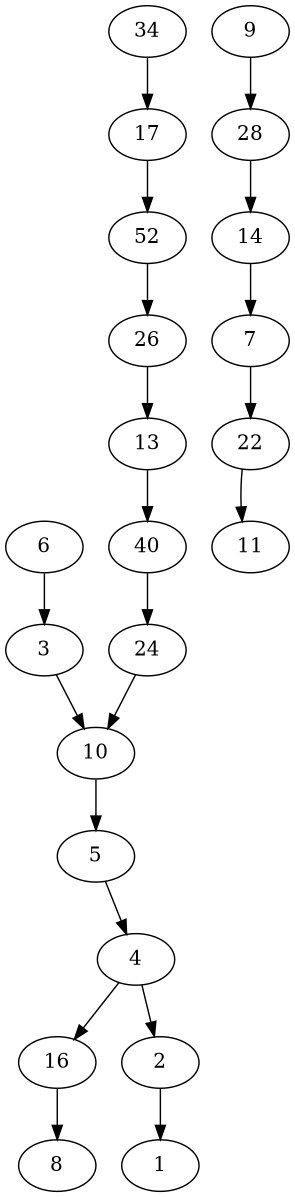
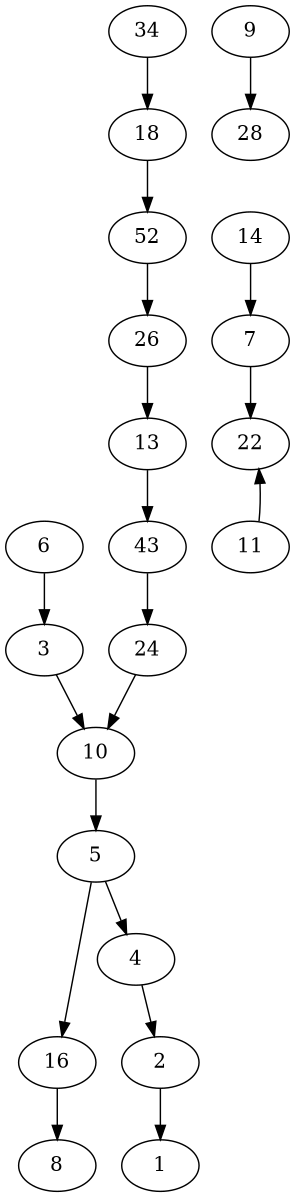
node "17": label "17" -> "18"
edge "28" -> "14": removed
edge "22" -> "11": reversed
node "40": label "40" -> "43"
edge "4" -> "16": now "5" -> "16"
